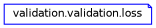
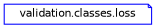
node "validation.validation.loss": label "validation.validation.loss" -> "validation.classes.loss"
